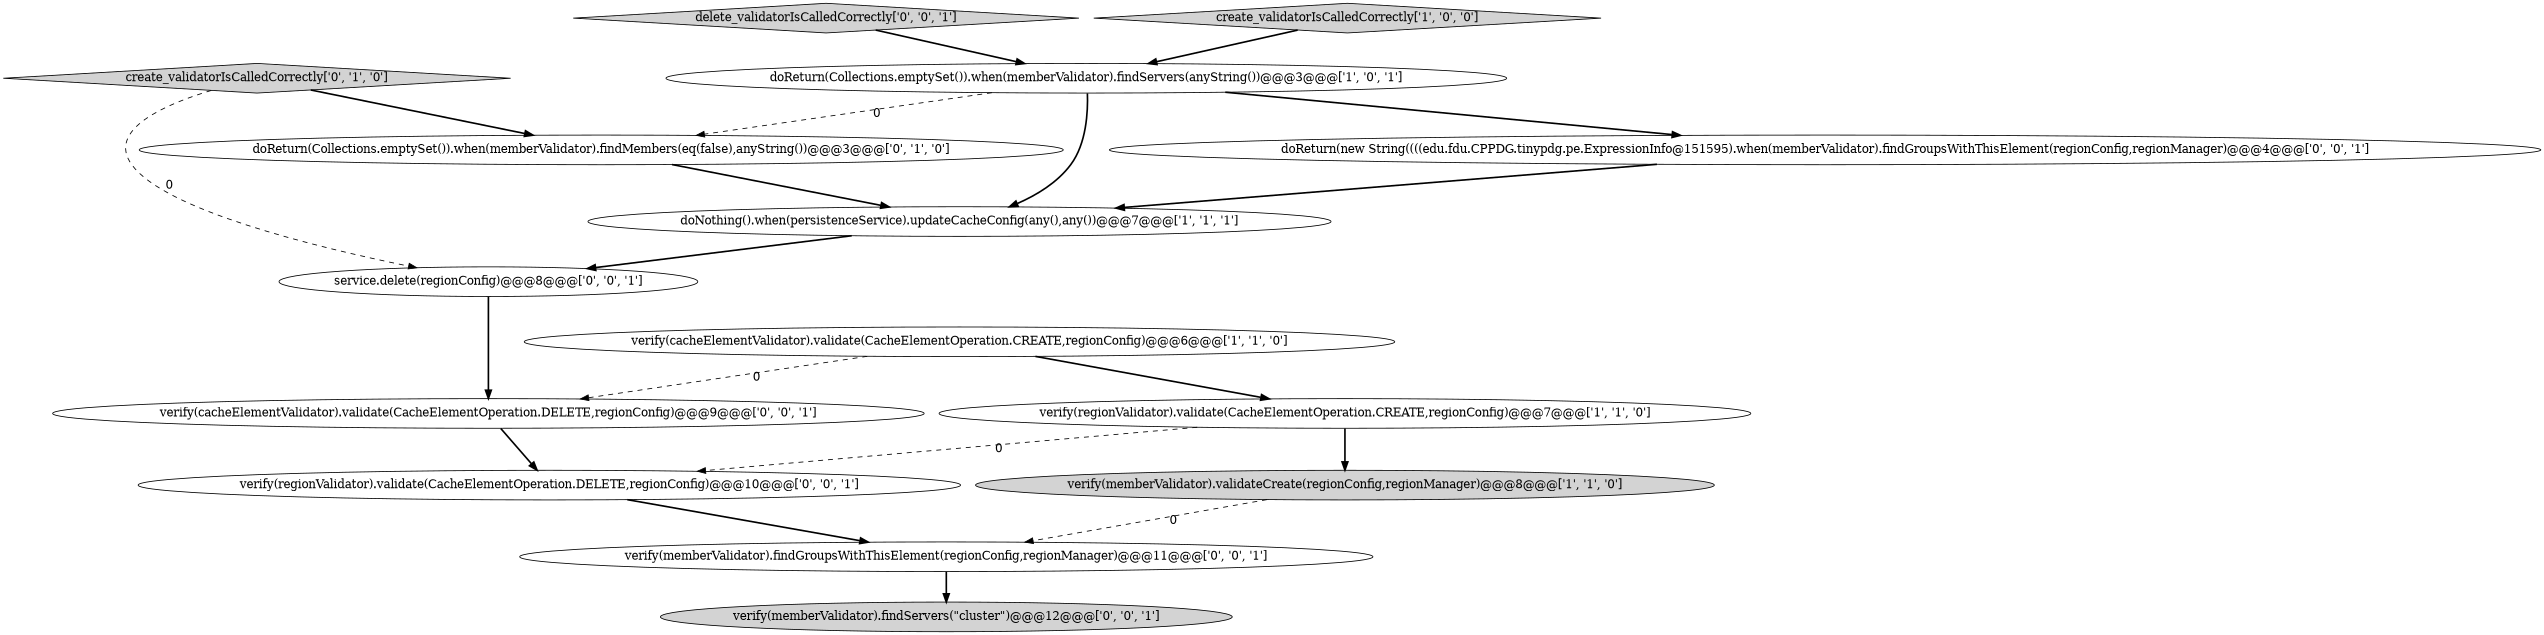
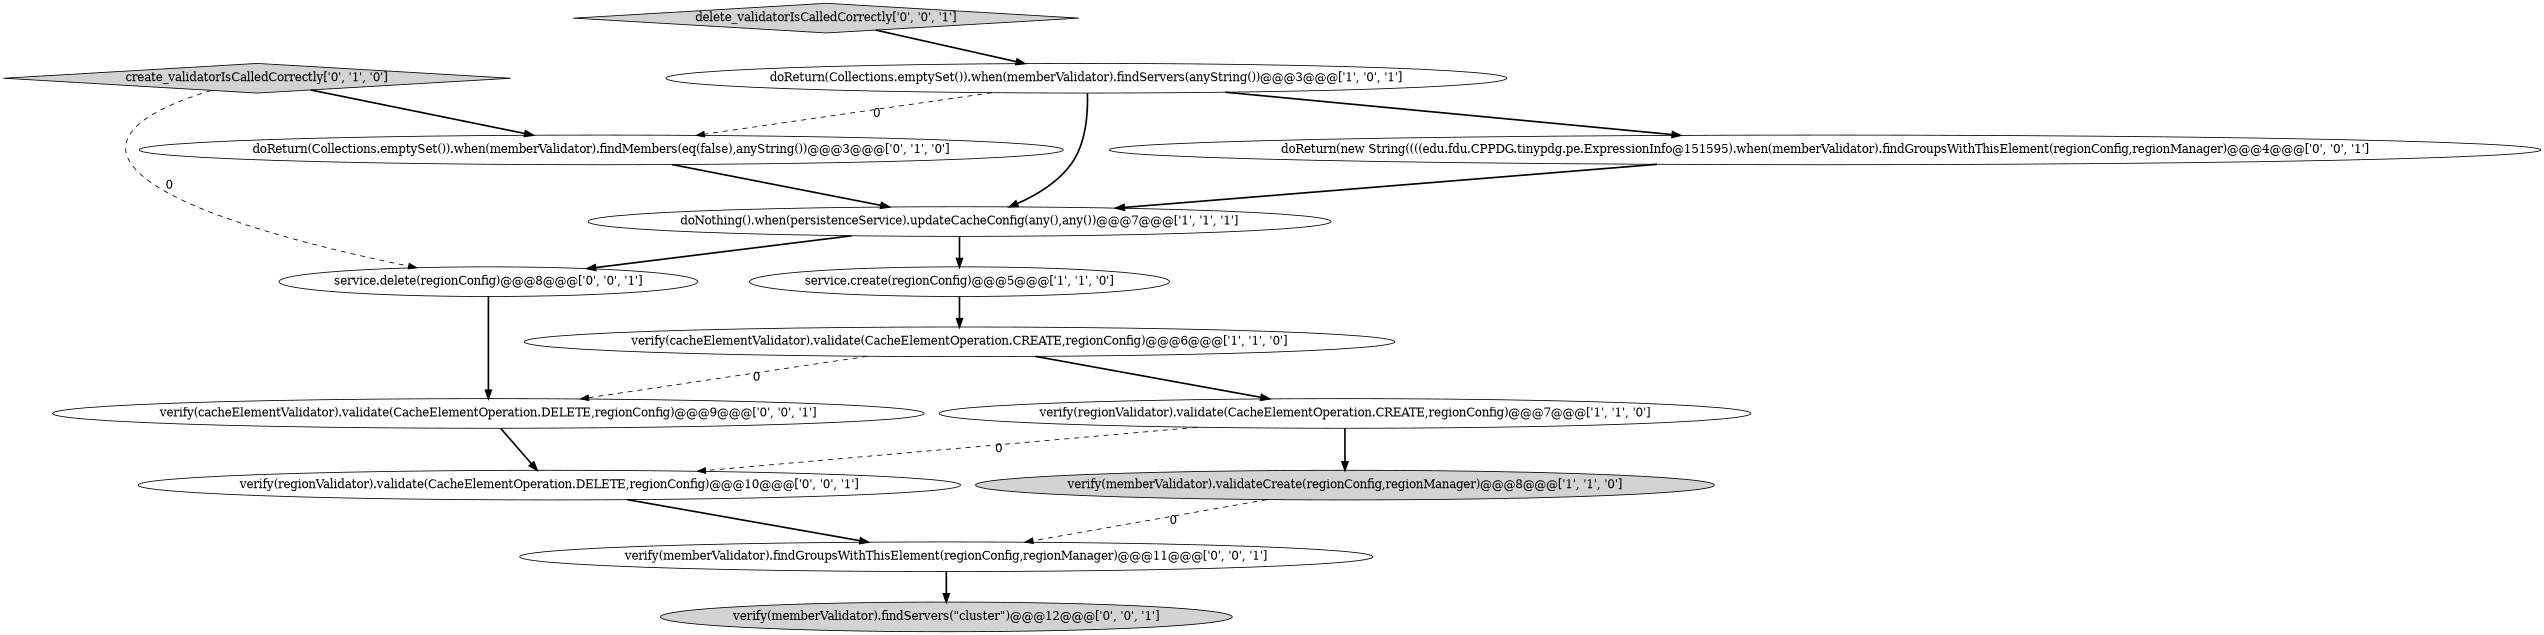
node "create_validatorIsCalledCorrectly['1', '0', '0']": removed
node "service.create(regionConfig)@@@5@@@['1', '1', '0']": added
